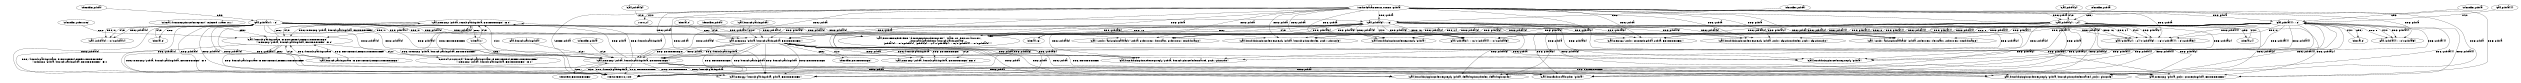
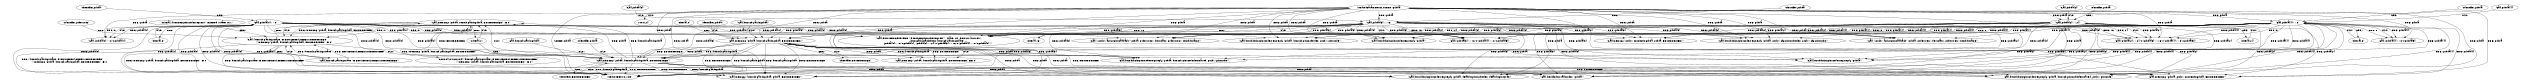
edge "(MethodParameterIn,UINT8 *p_bda)" -> "(Call,(p_bda[0]<<8)+p_bda[1])": added, label "DDG: p_bda"
node "(Call,btm_find_or_alloc_dev (p_bda))": label "(Call,btm_find_or_alloc_dev (p_bda))" -> "(Call,dev_find_or_alloc_dev (p_bda))"
